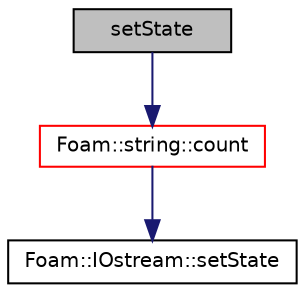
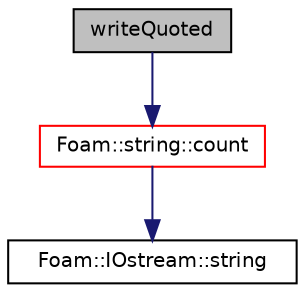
node "setState": label "setState" -> "writeQuoted"
node "Foam::IOstream::setState": label "Foam::IOstream::setState" -> "Foam::IOstream::string"
